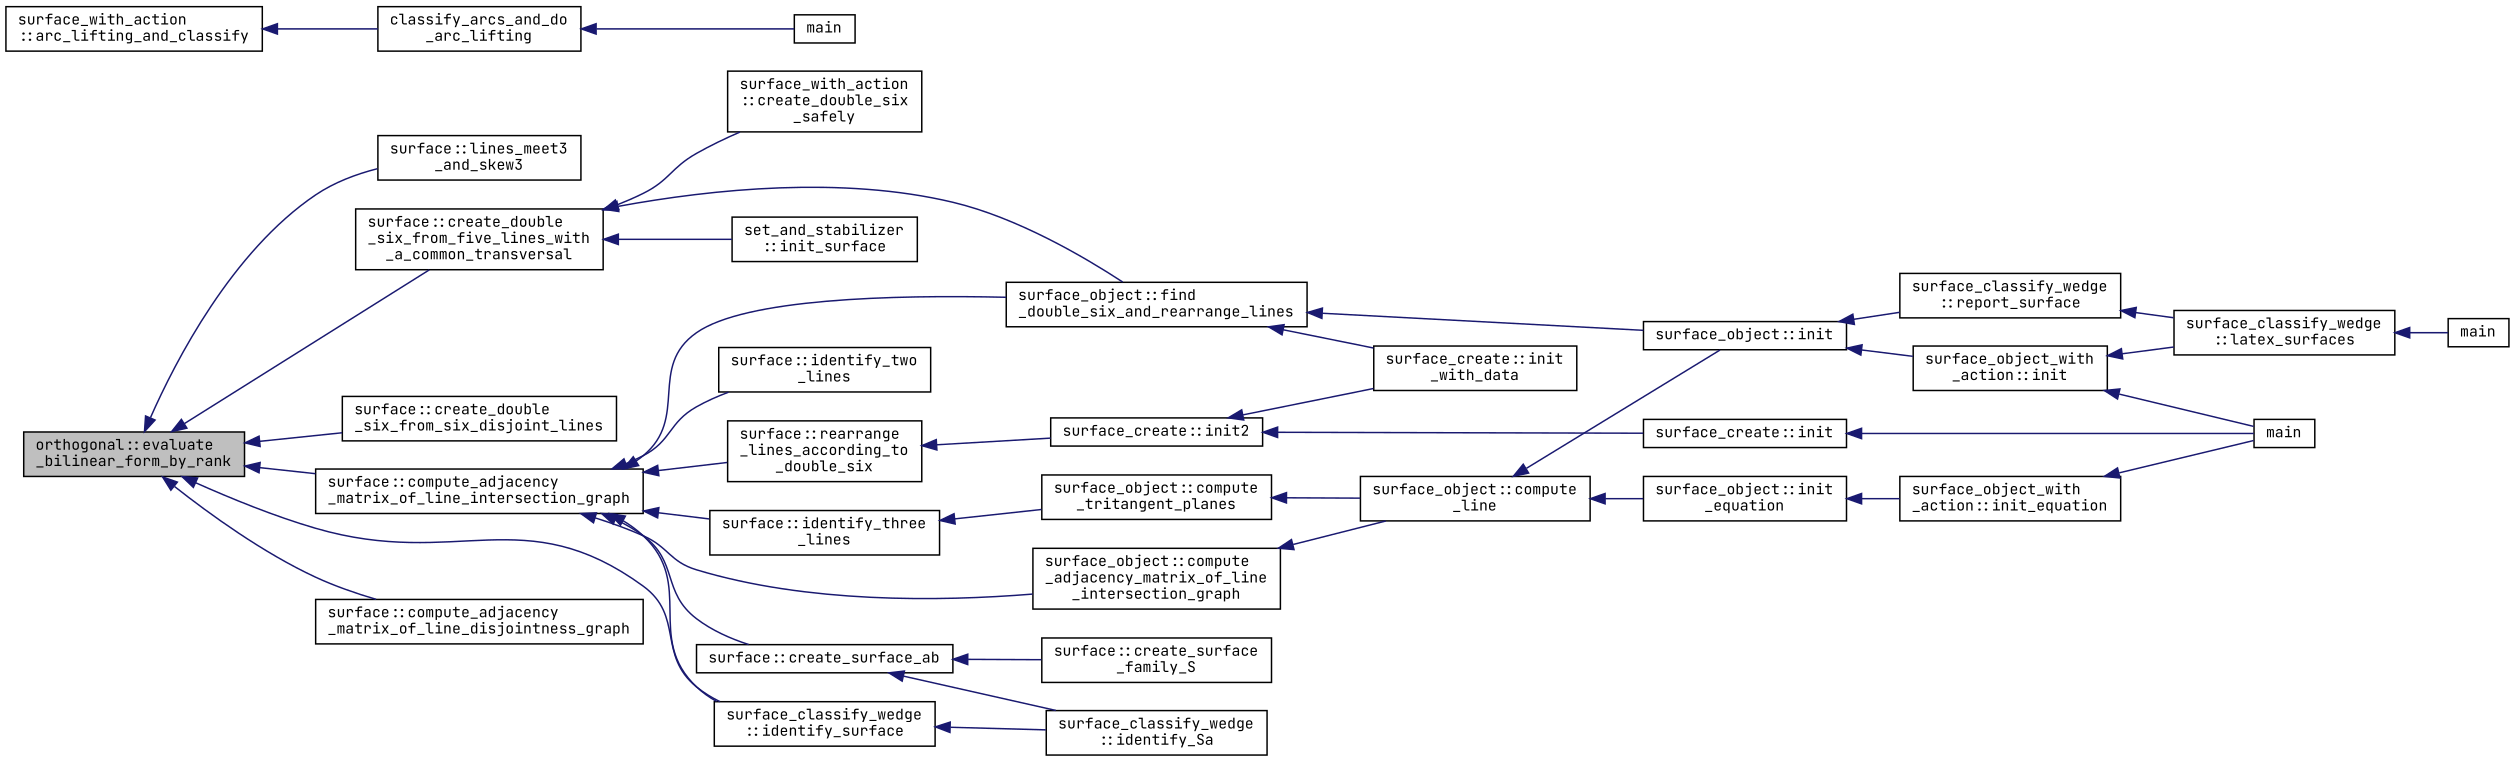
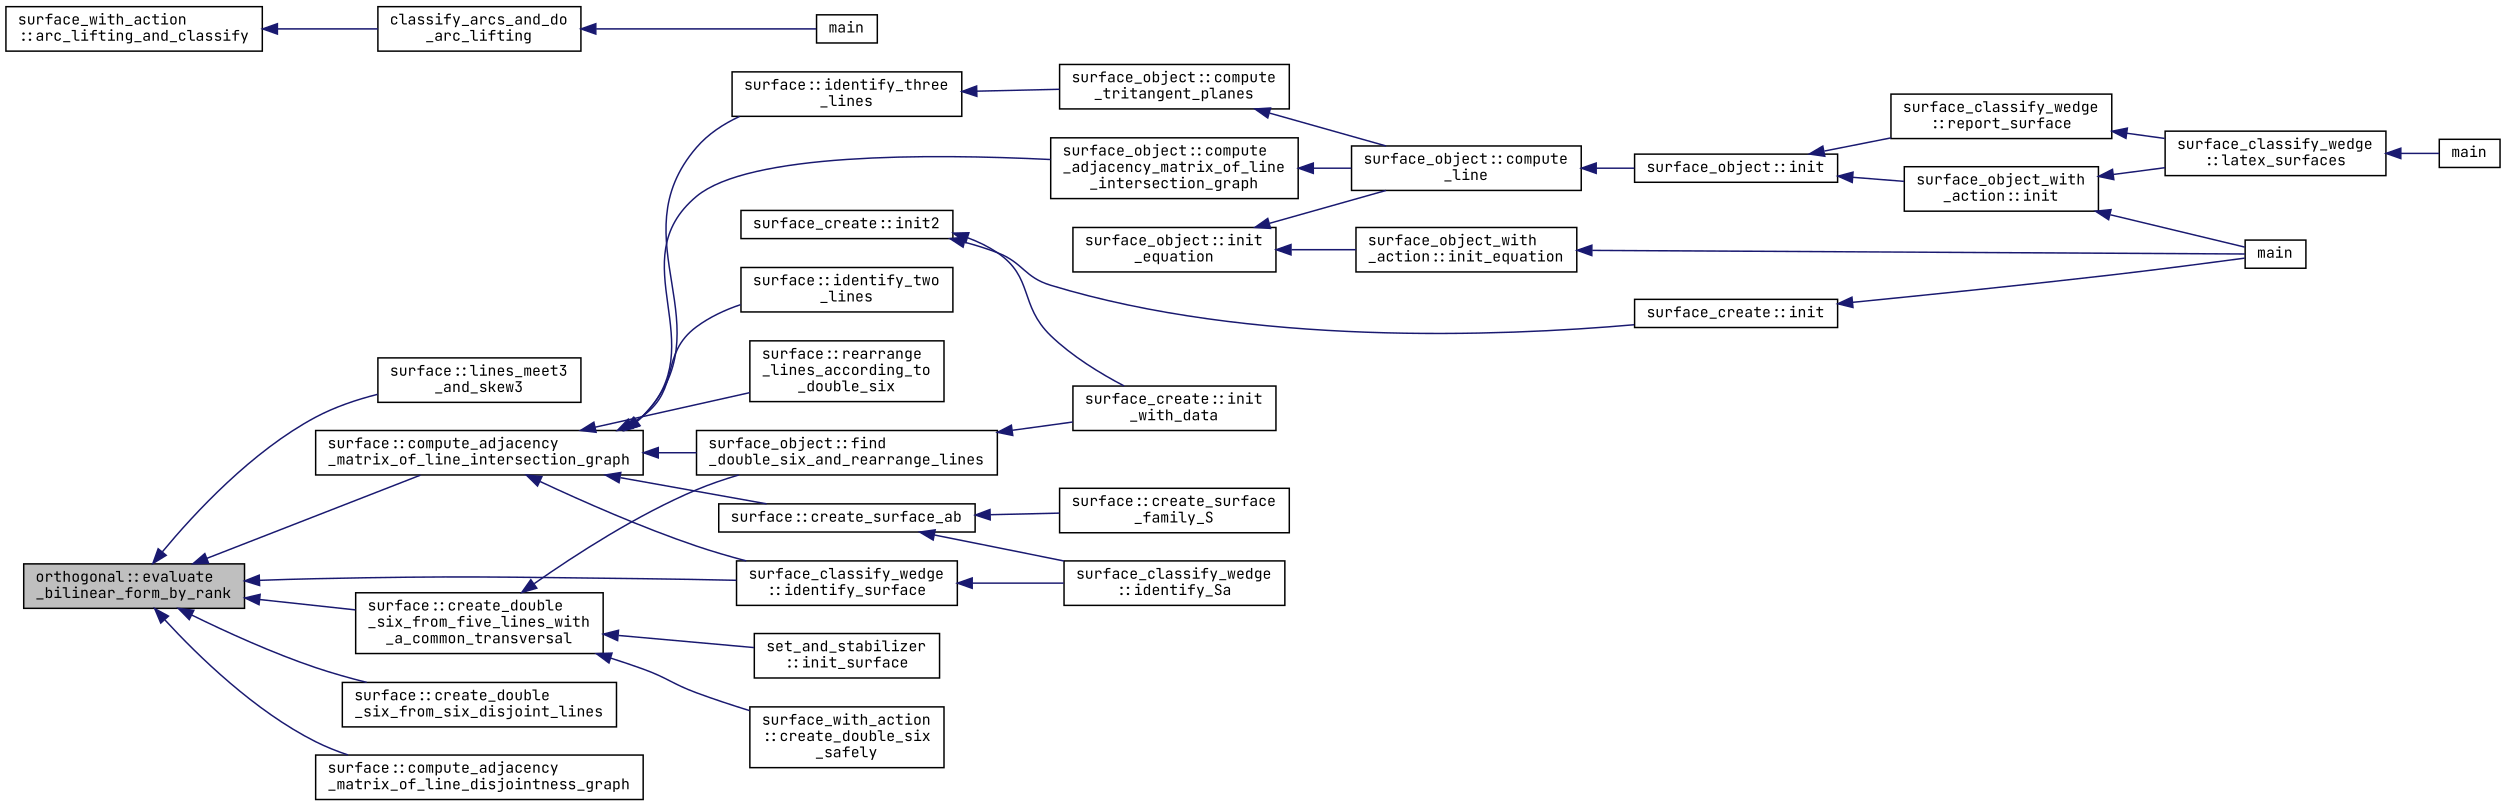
edge "surface_object::init" -> "surface_object::find _double_six_and_rearrange_lines": removed
edge "surface_create::init2" -> "surface::rearrange _lines_according_to _double_six": removed
edge "surface_object::init _equation" -> "surface_object::compute _line": reversed
